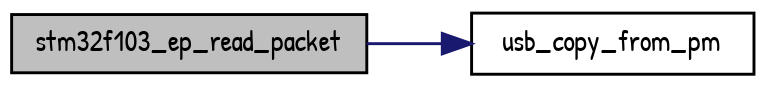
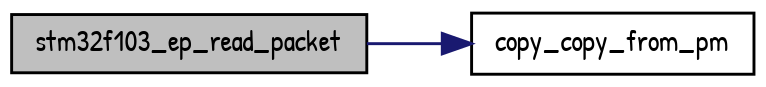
node "usb_copy_from_pm": label "usb_copy_from_pm" -> "copy_copy_from_pm"
